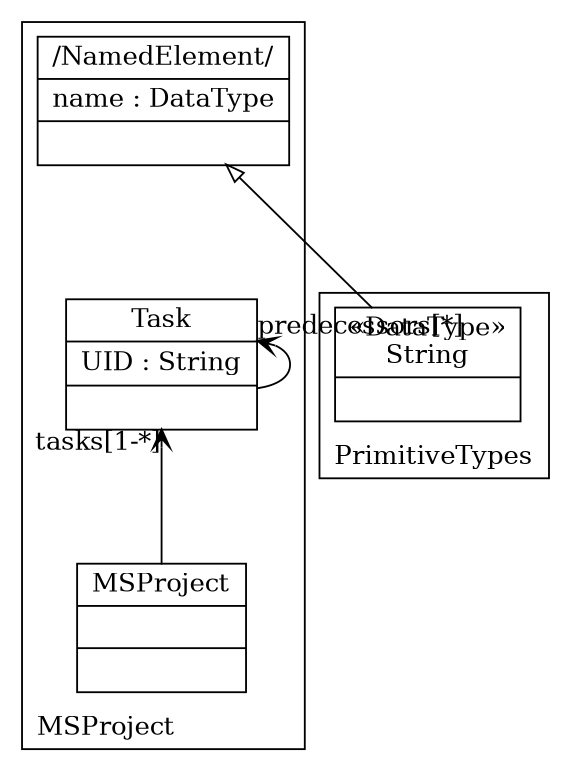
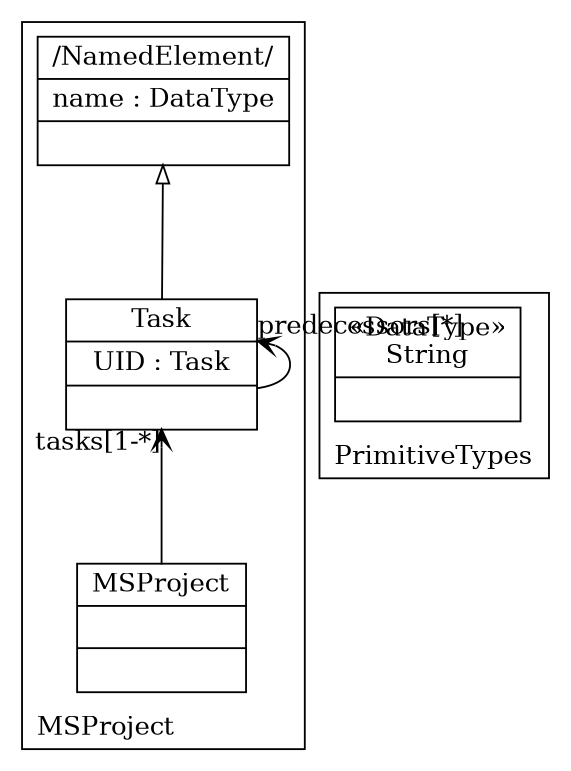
edge "String" -> "/NamedElement/": now "Task" -> "/NamedElement/"
node "Task": text "UID : String" -> "UID : Task"
